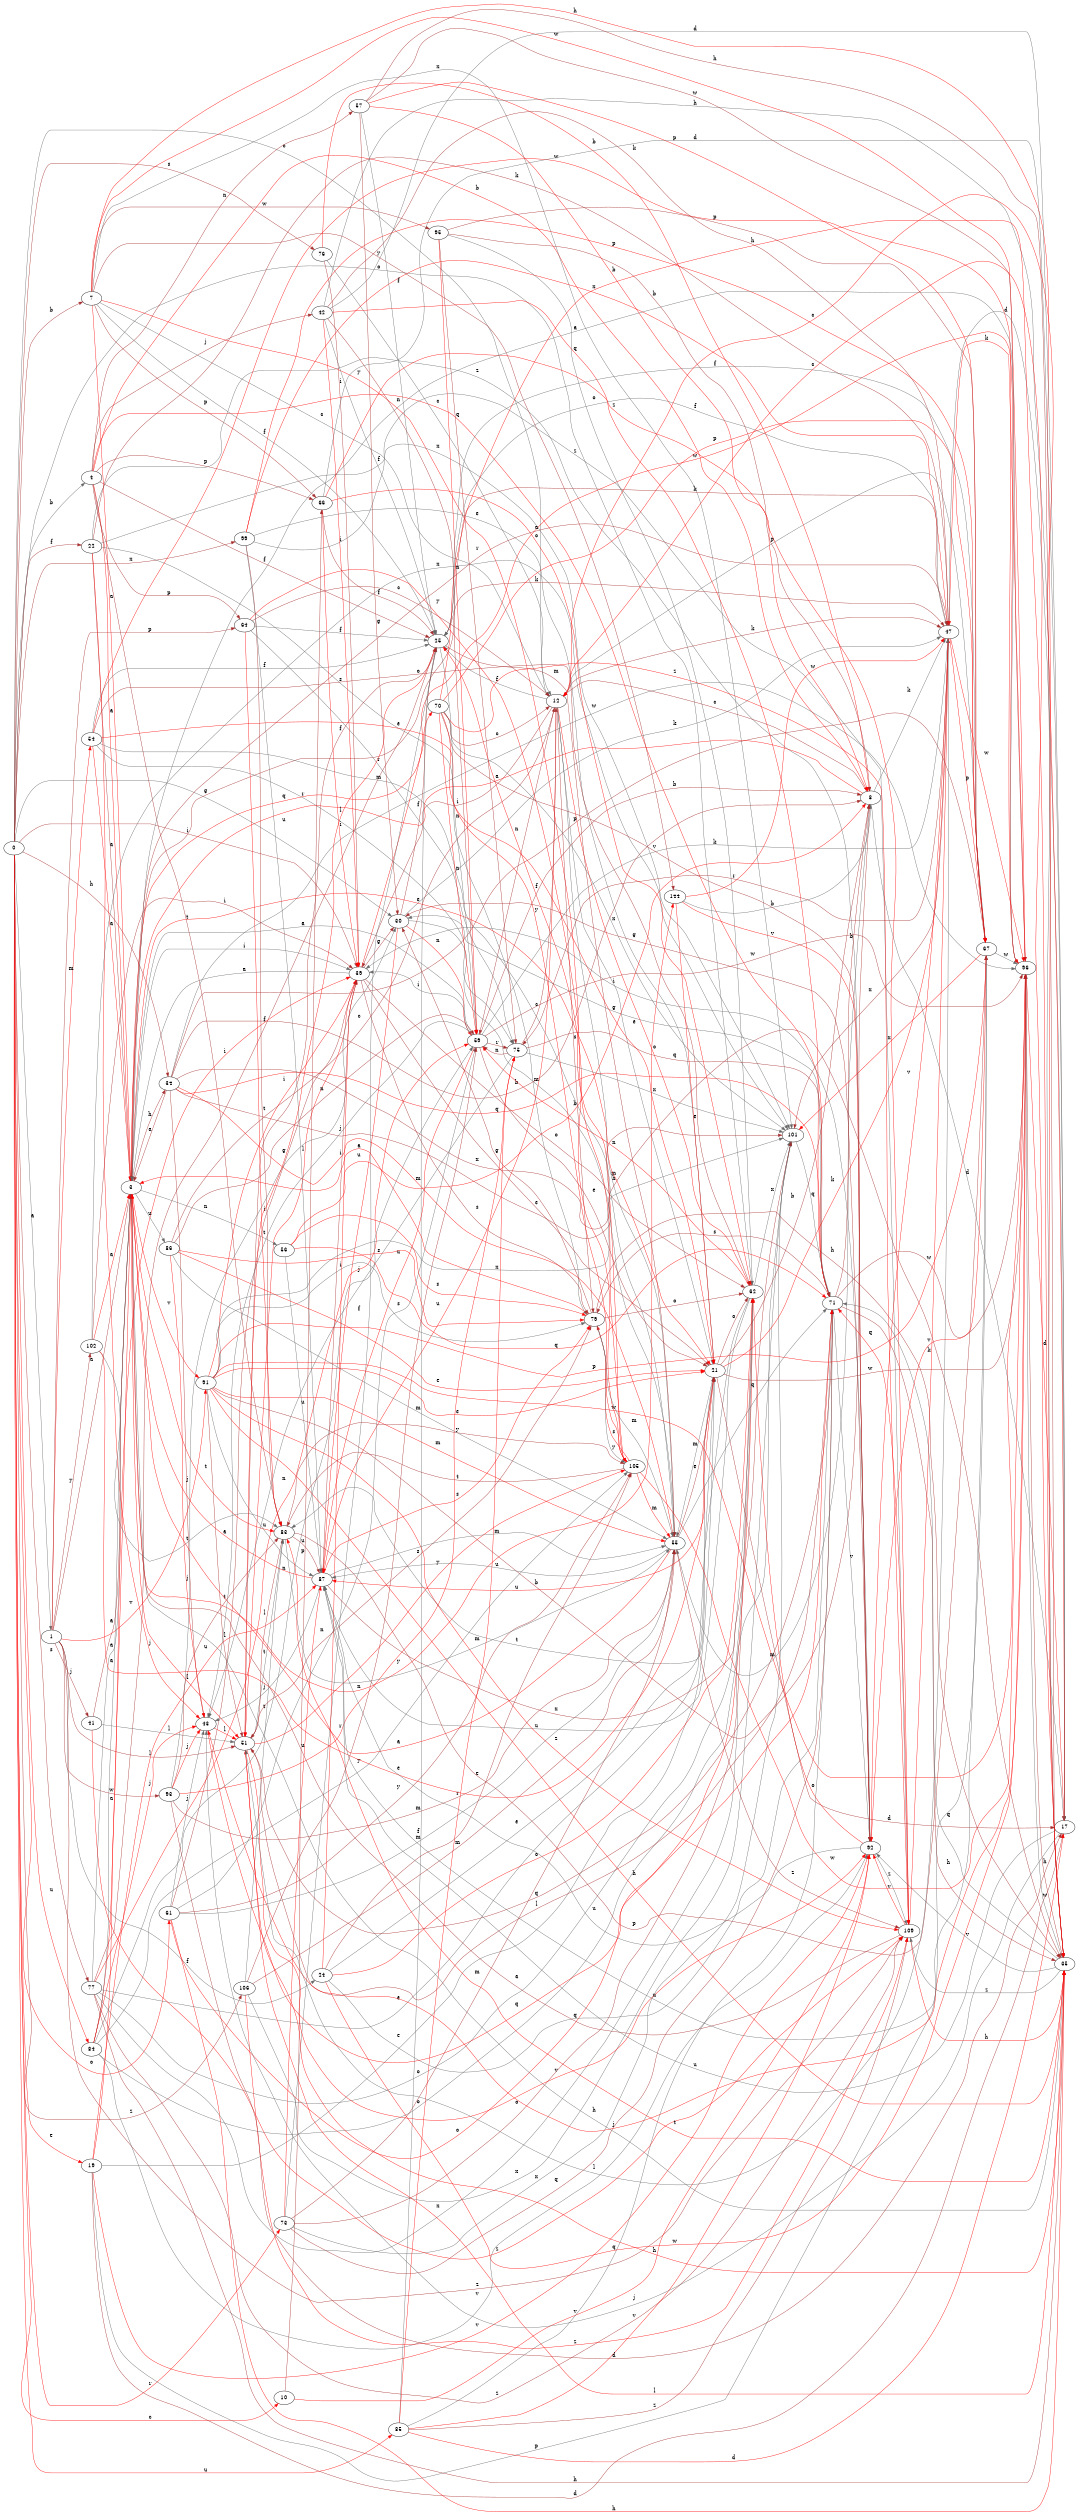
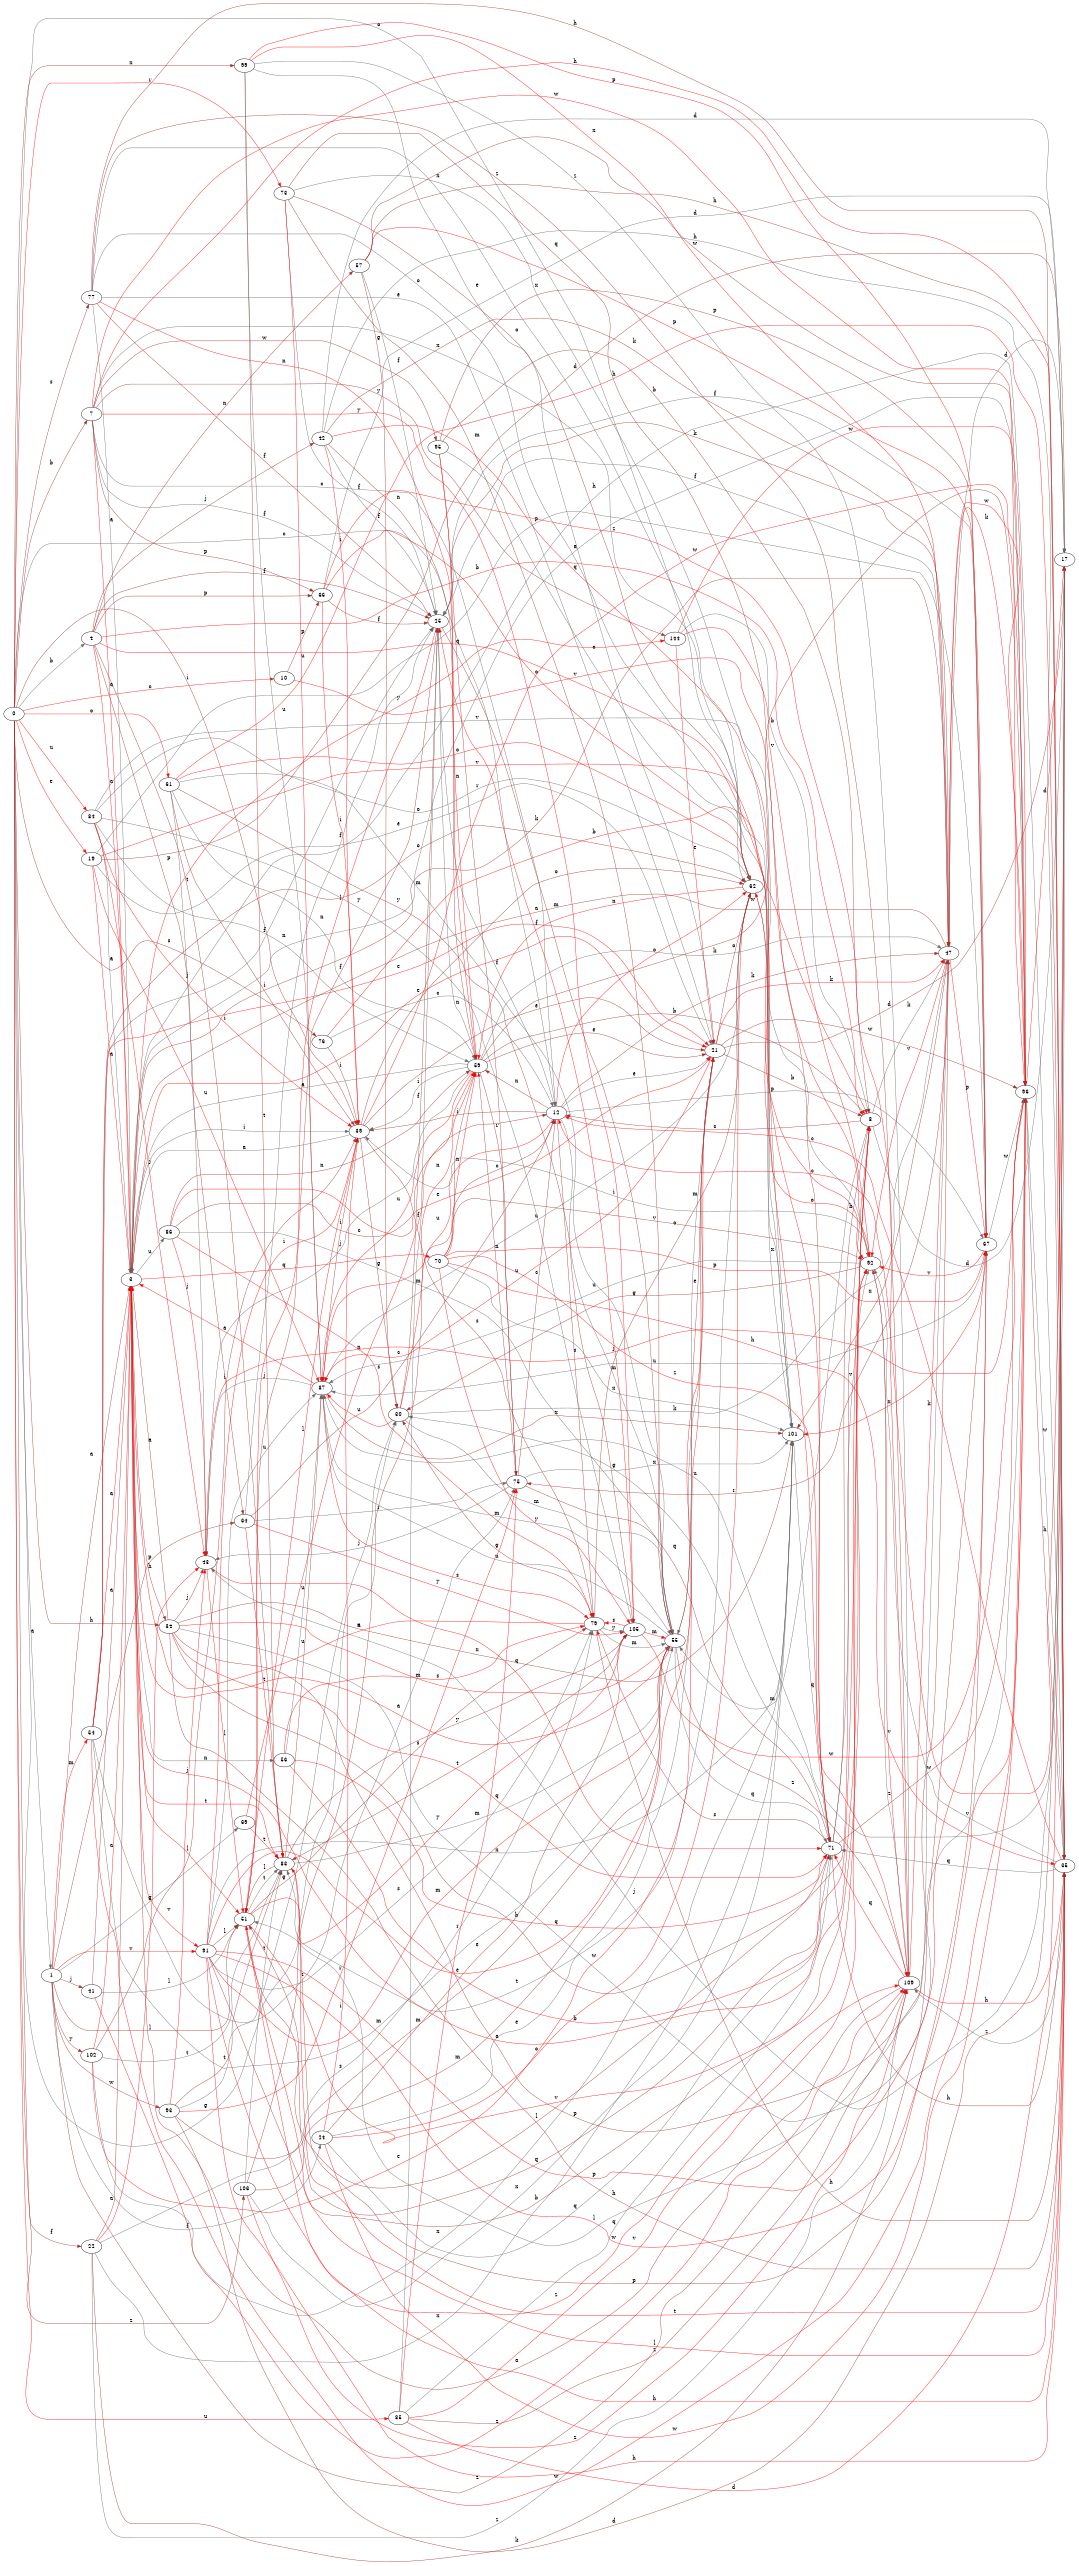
edge "57" -> "8": removed, label "b"
edge "144" -> "47": now "144" -> "96"
edge "22" -> "92": now "22" -> "109"
node "69": added
